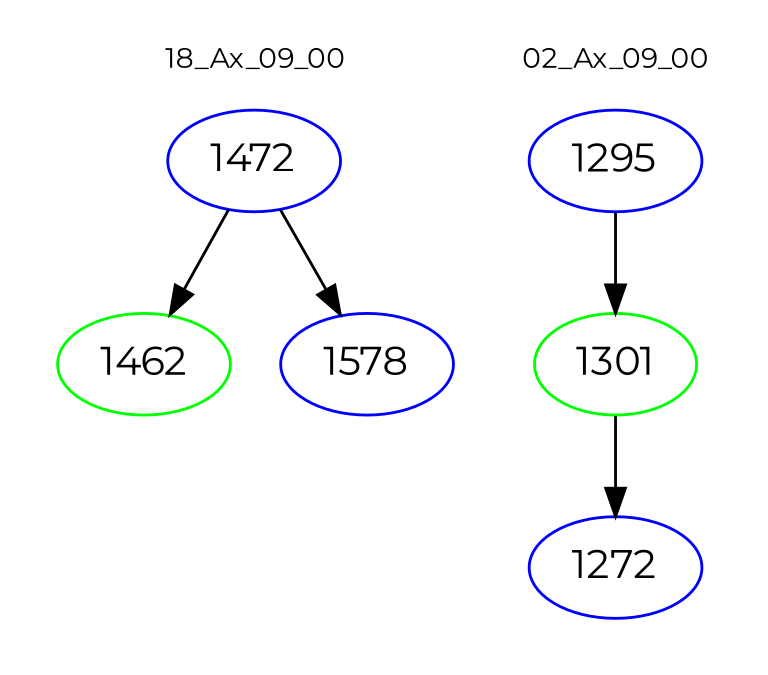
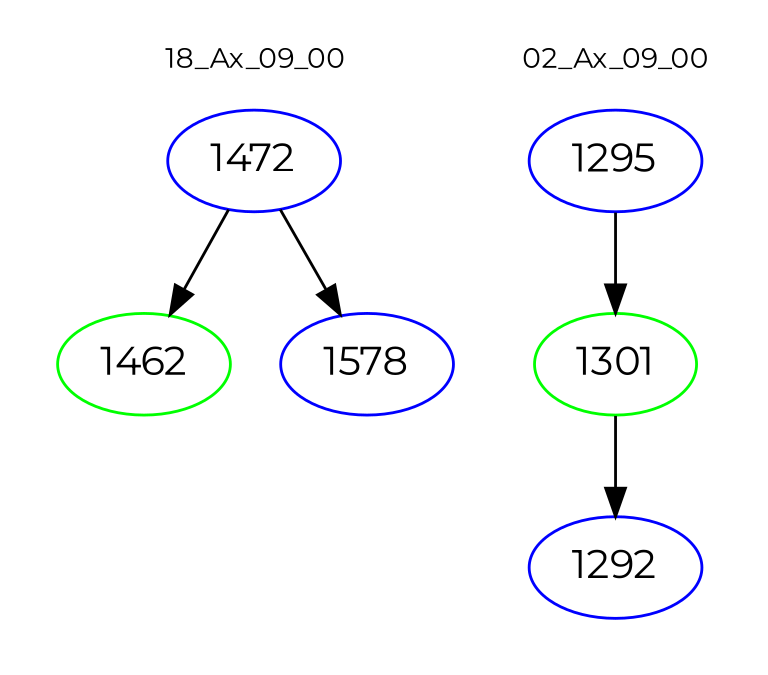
node "1272": label "1272" -> "1292"
